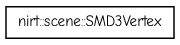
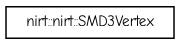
node "nirt::scene::SMD3Vertex": label "nirt::scene::SMD3Vertex" -> "nirt::nirt::SMD3Vertex"
